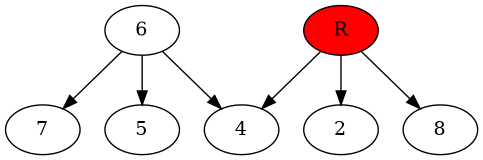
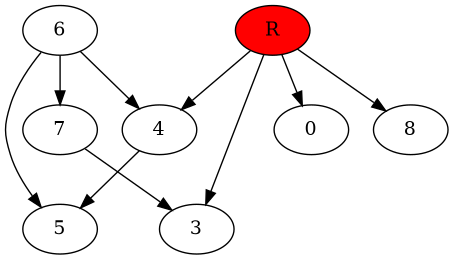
node "2": label "2" -> "0"
edge "4" -> "5": added
node "3": added
